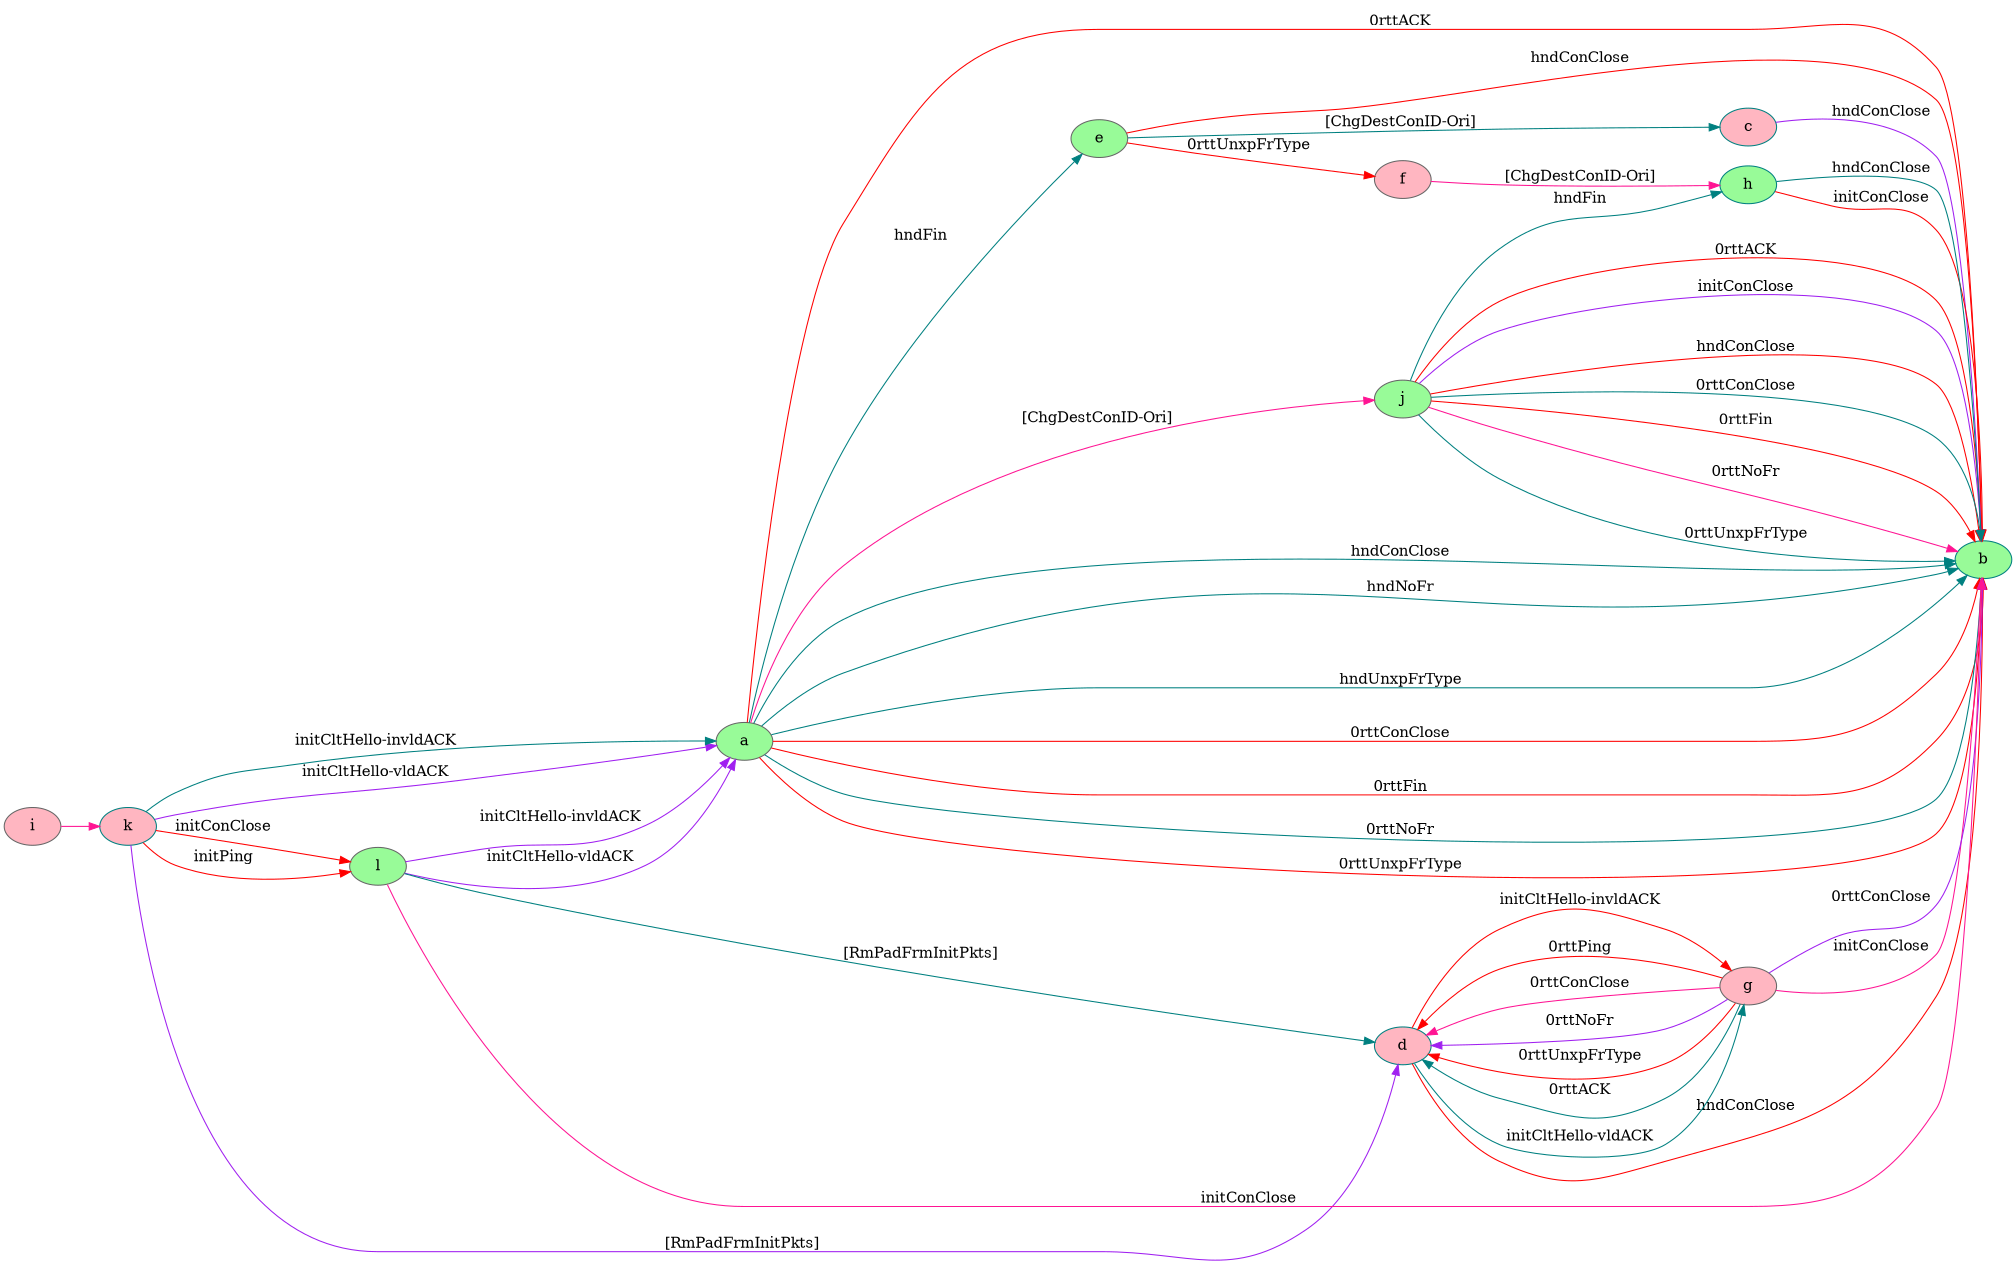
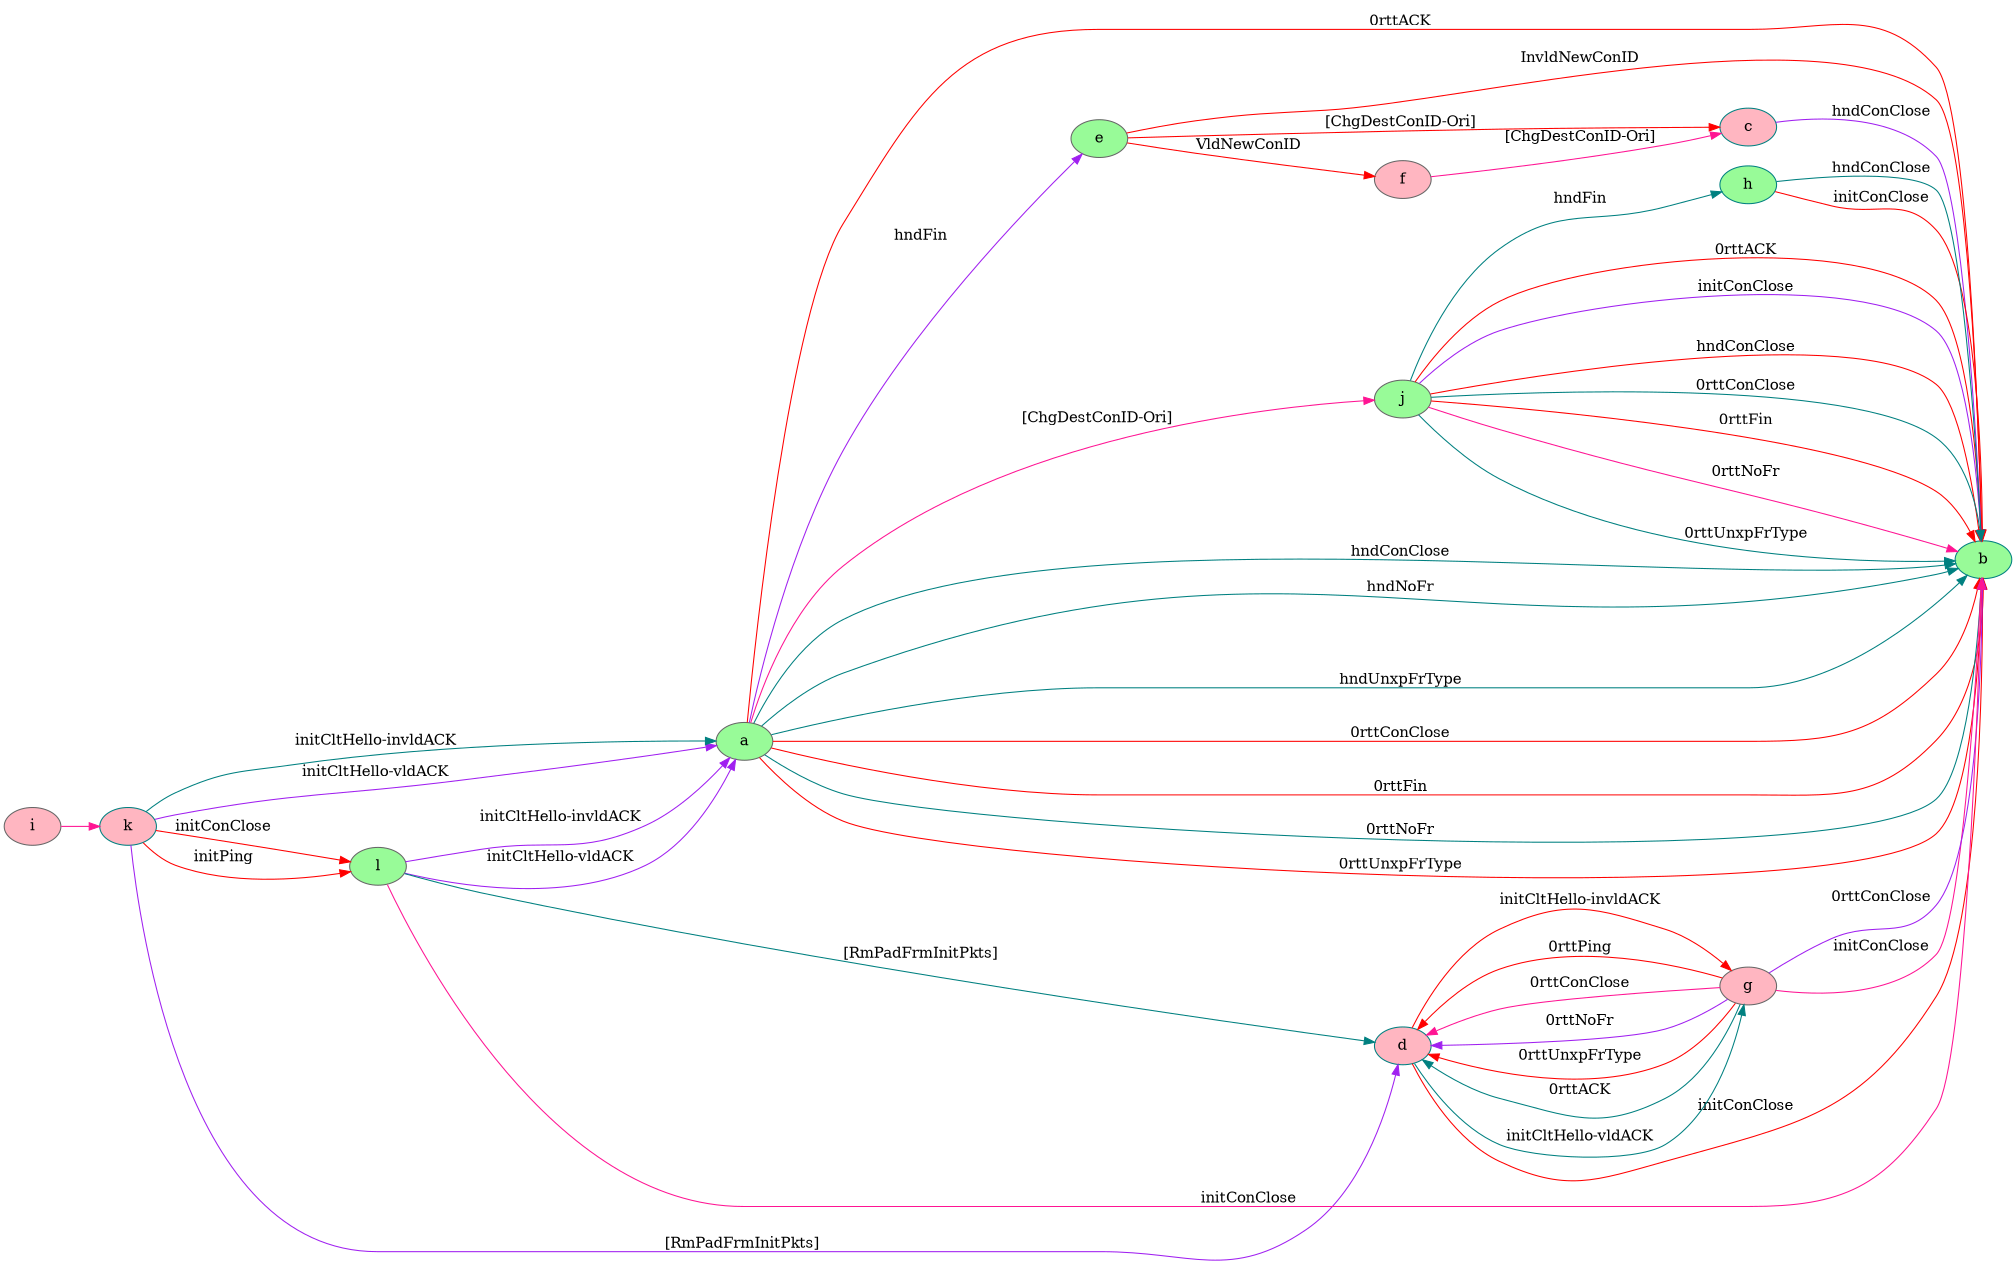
edge "e" -> "b": label "hndConClose " -> "InvldNewConID "
edge "e" -> "c": color teal -> red
edge "e" -> "f": label "0rttUnxpFrType " -> "VldNewConID "
edge "f" -> "h": now "f" -> "c"
edge "a" -> "e": color teal -> purple
edge "d" -> "b": label "hndConClose " -> "initConClose "
